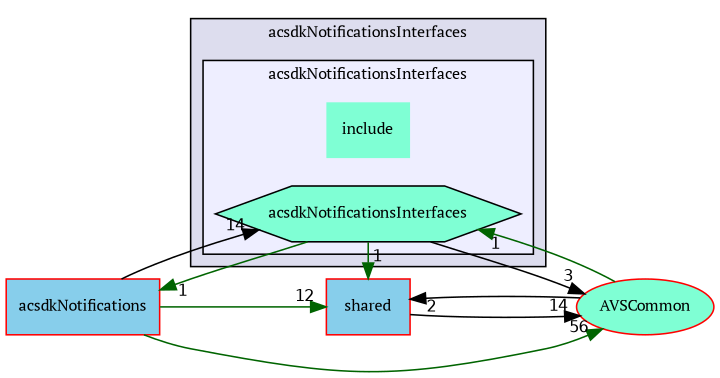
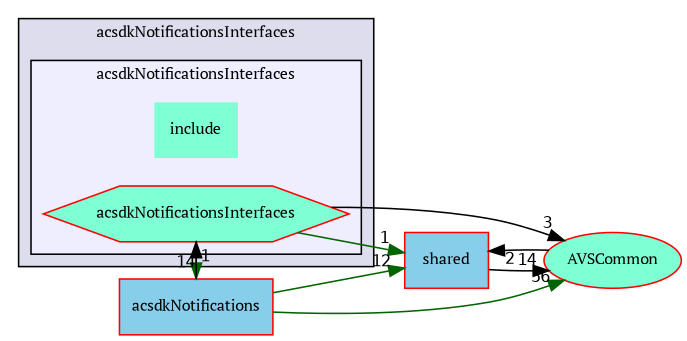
node "acsdkNotificationsInterfaces": color black -> red
edge "AVSCommon" -> "acsdkNotificationsInterfaces": removed
